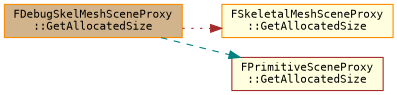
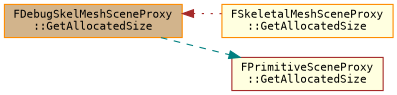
edge "FDebugSkelMeshSceneProxy ::GetAllocatedSize" -> "FSkeletalMeshSceneProxy ::GetAllocatedSize": reversed
